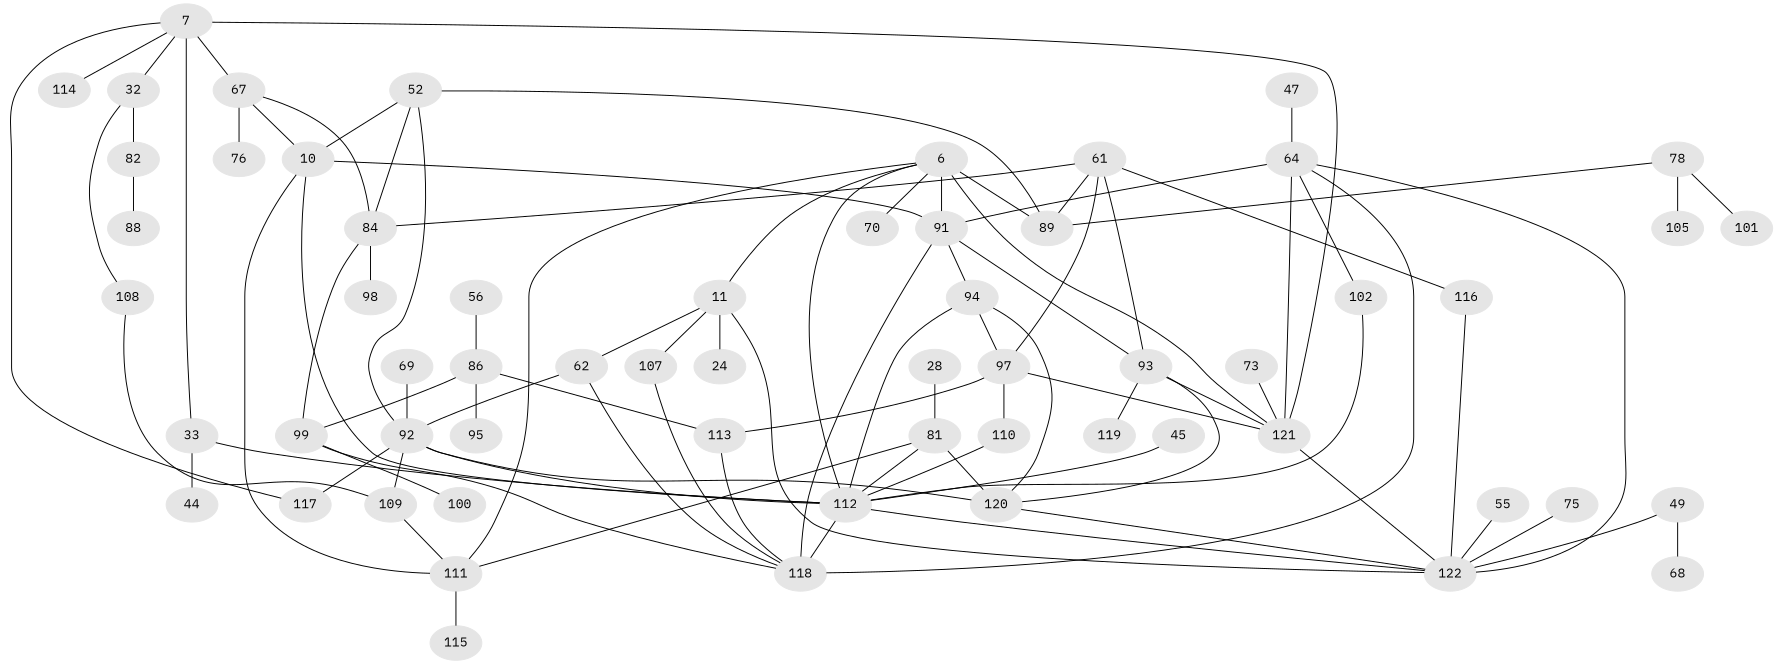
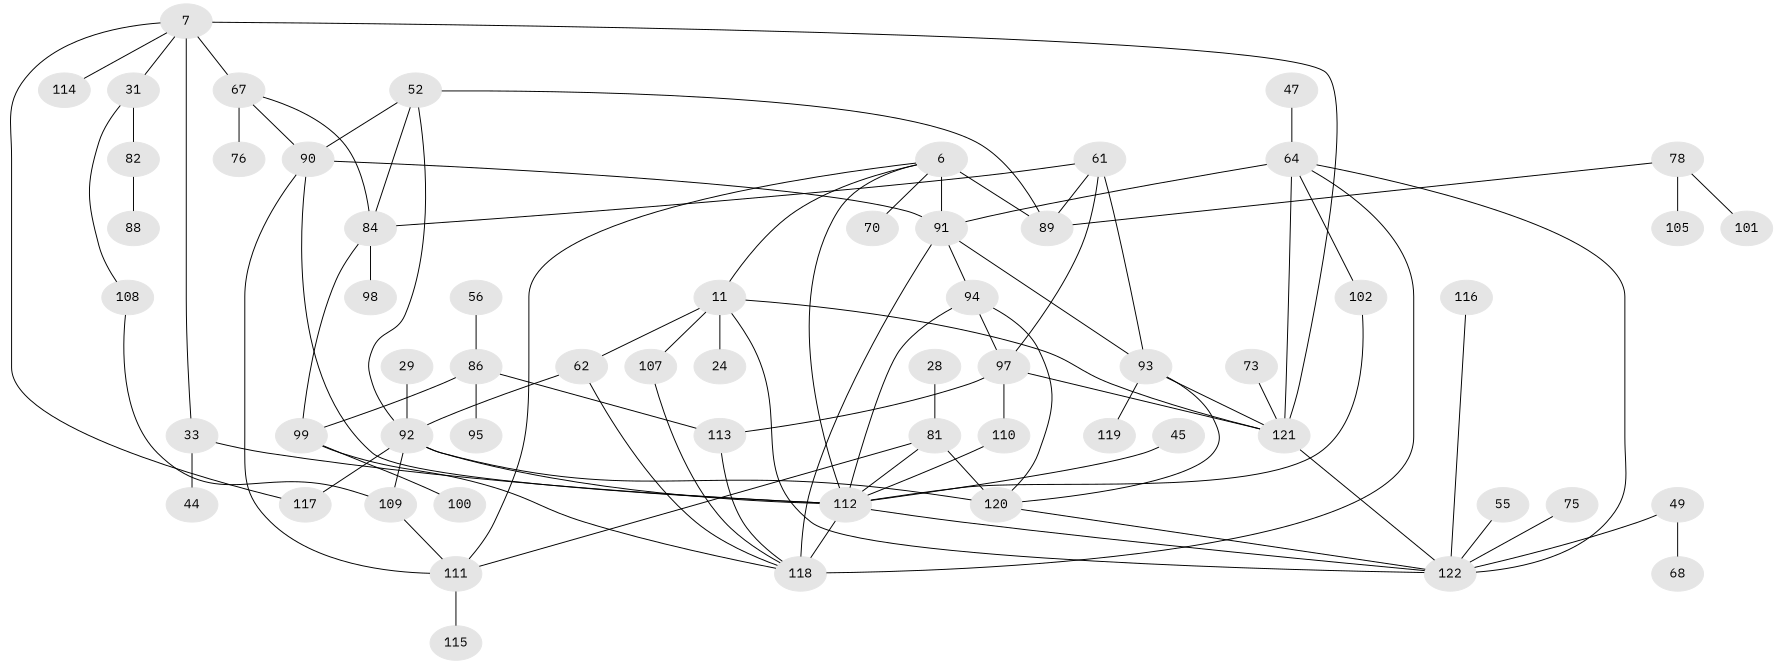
node "32": label "32" -> "31"
node "10": label "10" -> "90"
edge "61" -- "116": removed
edge "6" -- "121": now "11" -- "121"
node "69": label "69" -> "29"
